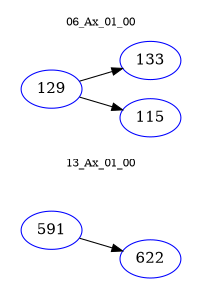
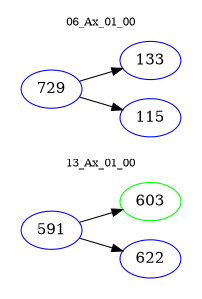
node "129": label "129" -> "729"
node "603": added
